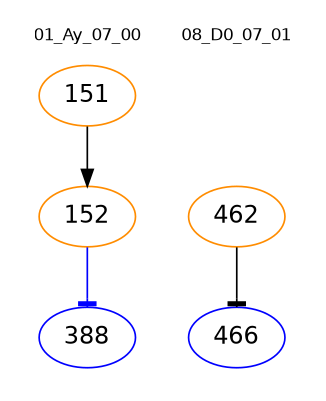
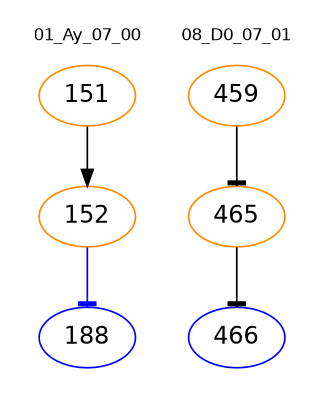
node "459": added
node "462": label "462" -> "465"
node "388": label "388" -> "188"
